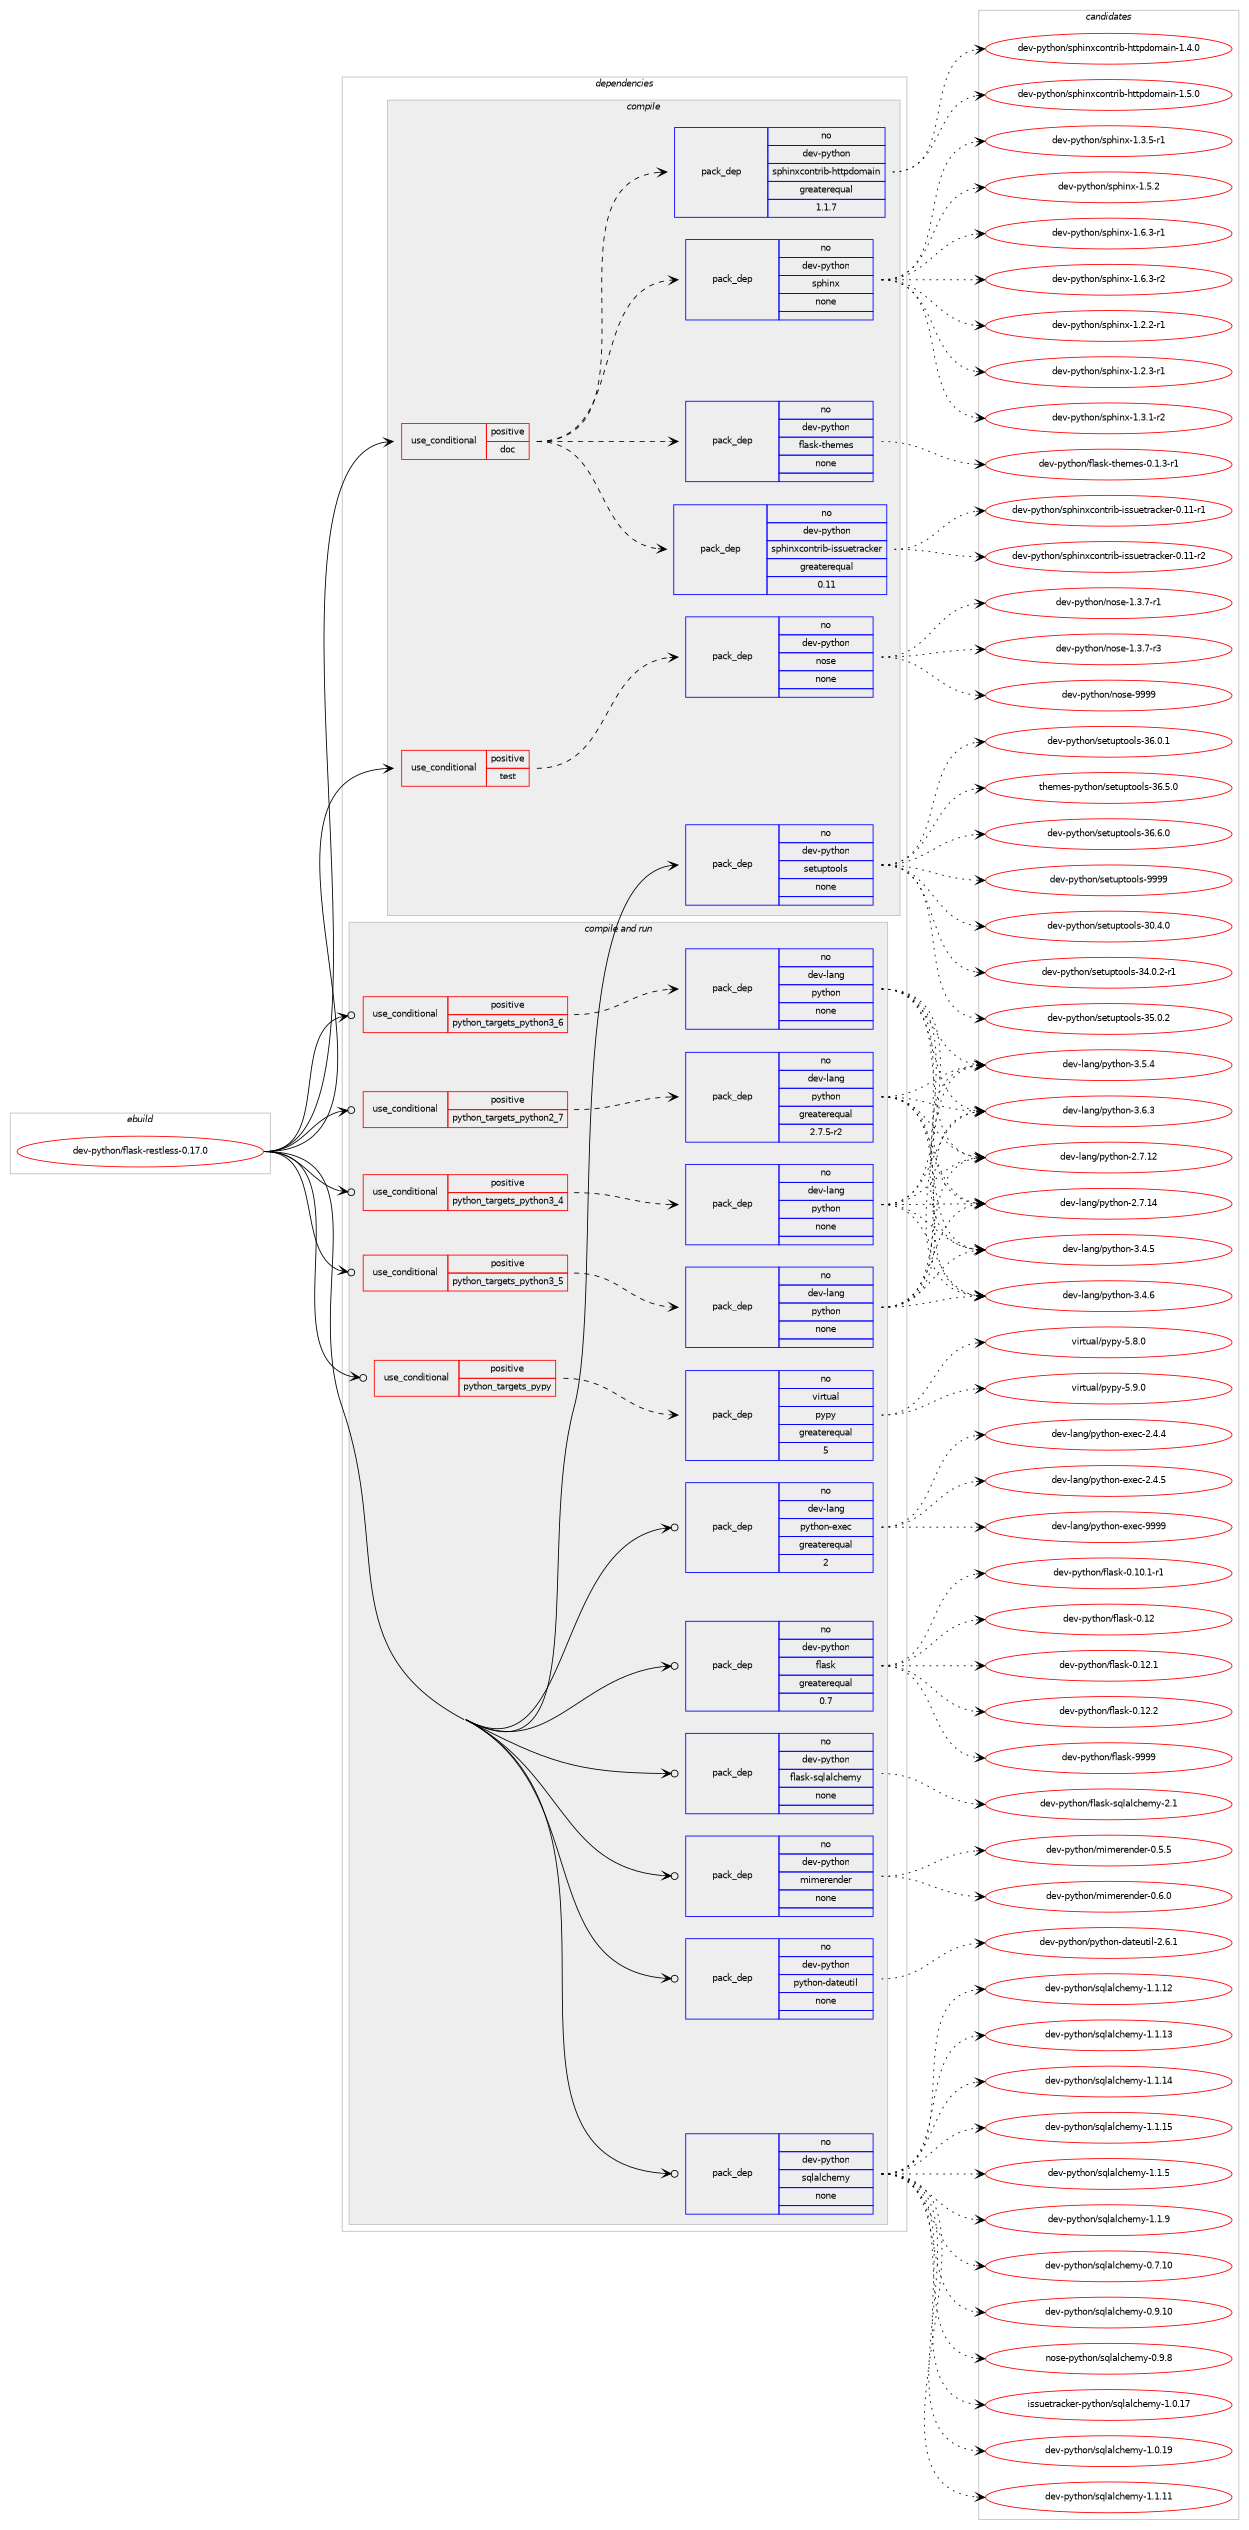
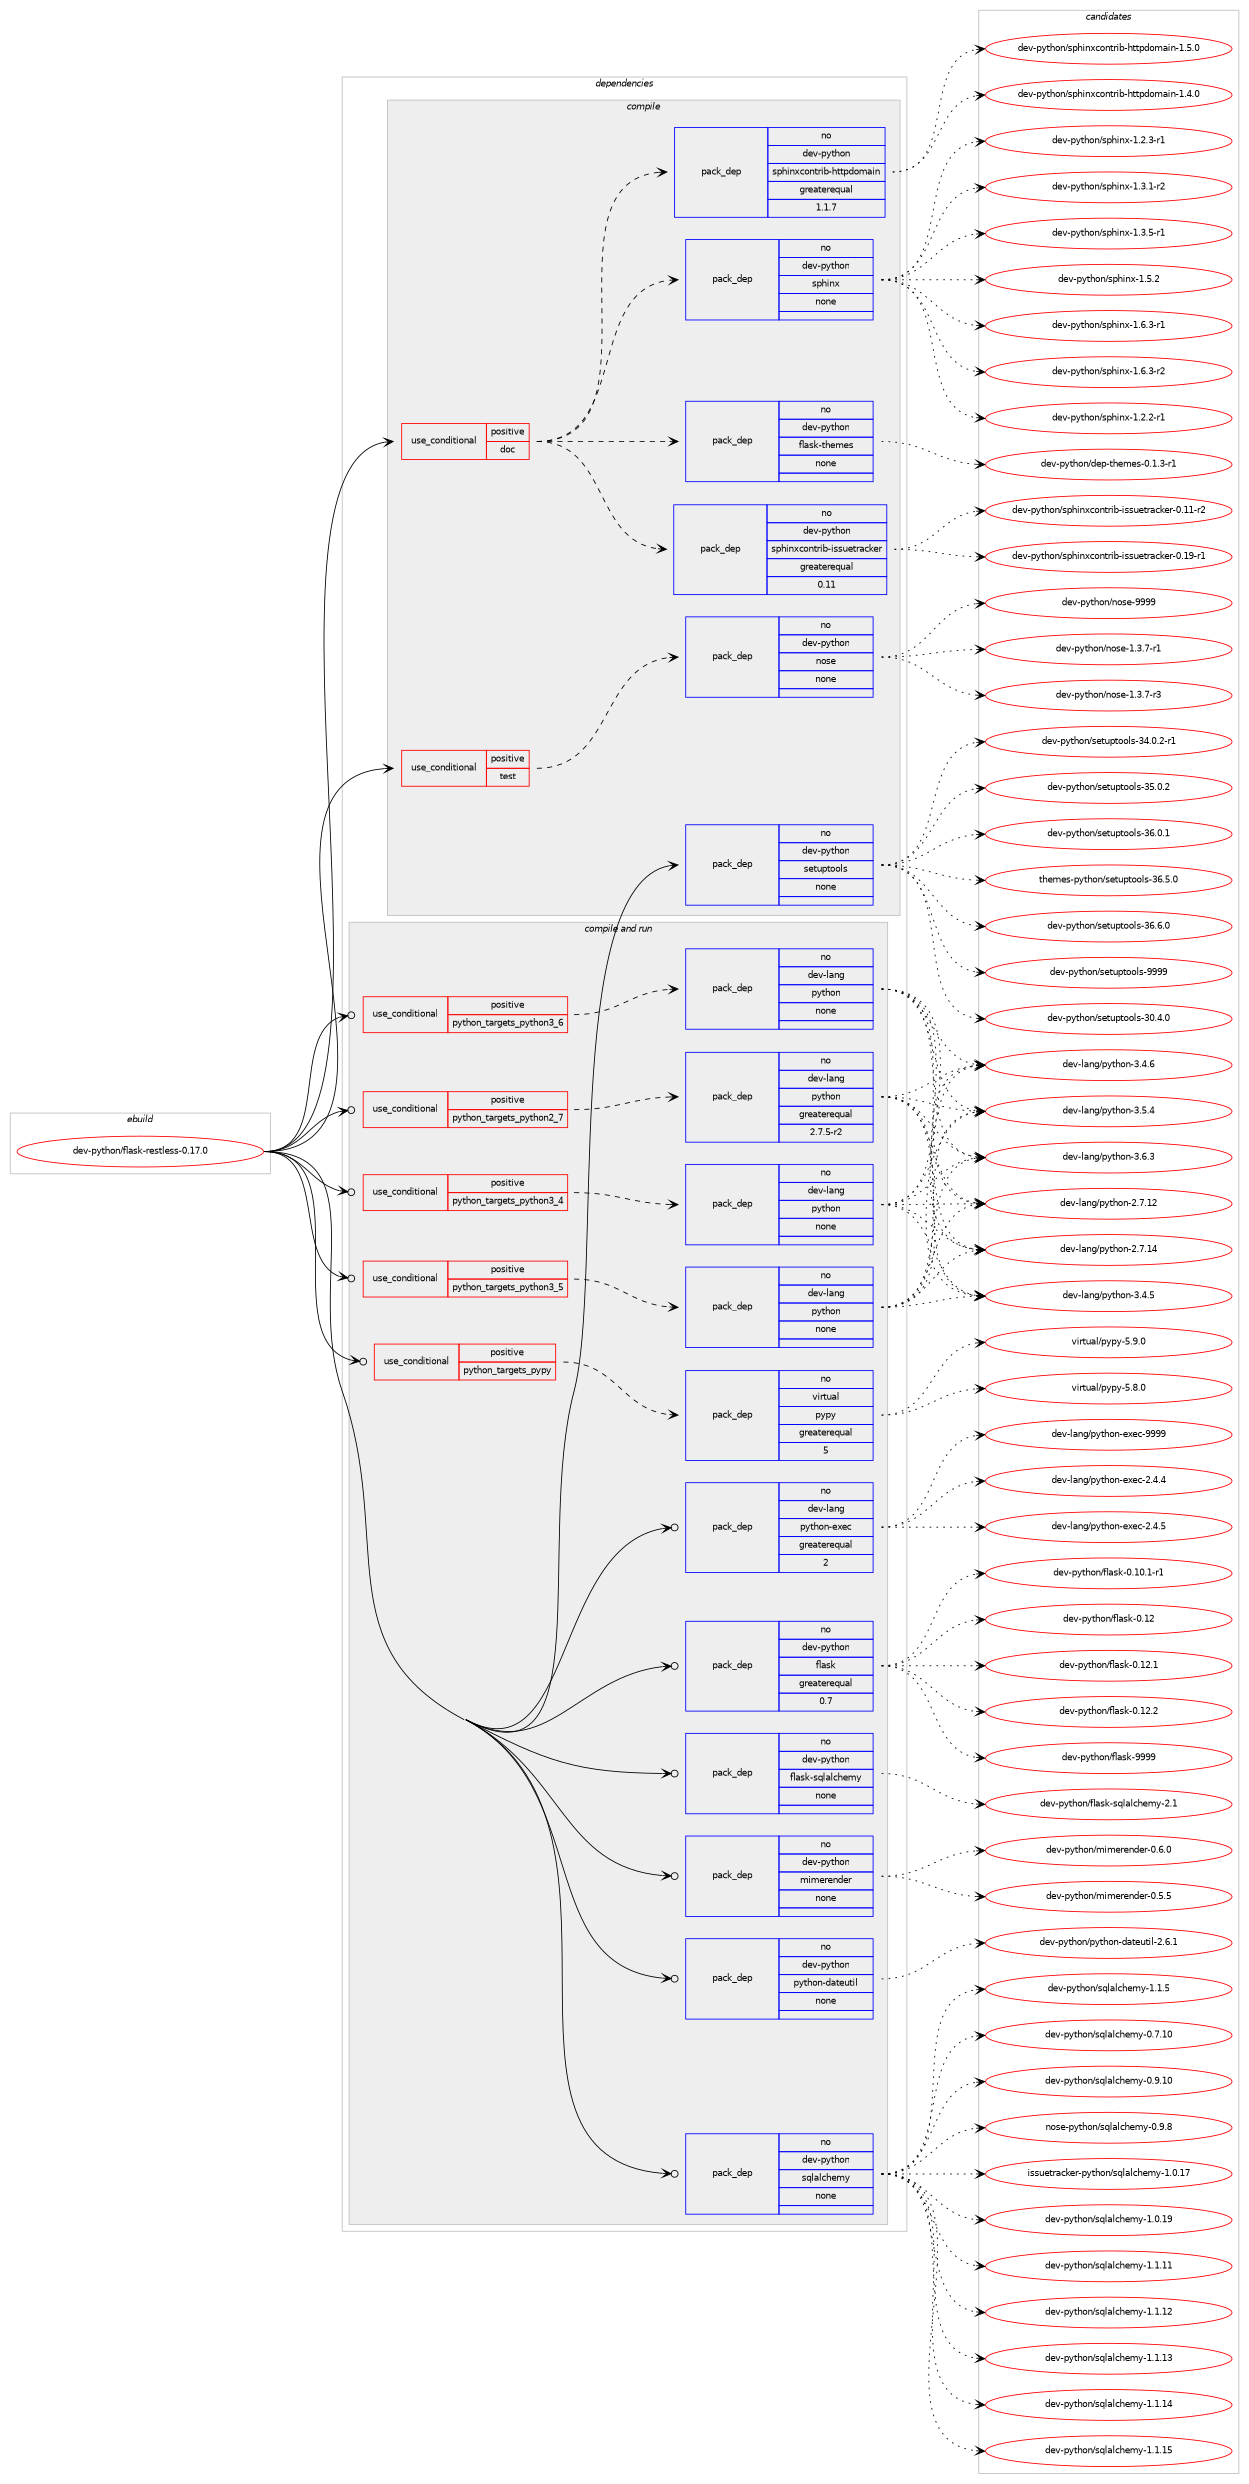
node "dev-python/flask-themes-0.1.3-r1": label "dev-python/flask-themes-0.1.3-r1" -> "dev-python/dep-themes-0.1.3-r1"
node "dev-python/sphinxcontrib-issuetracker-0.11-r1": label "dev-python/sphinxcontrib-issuetracker-0.11-r1" -> "dev-python/sphinxcontrib-issuetracker-0.19-r1"
node "dev-python/sqlalchemy-1.1.9": removed
